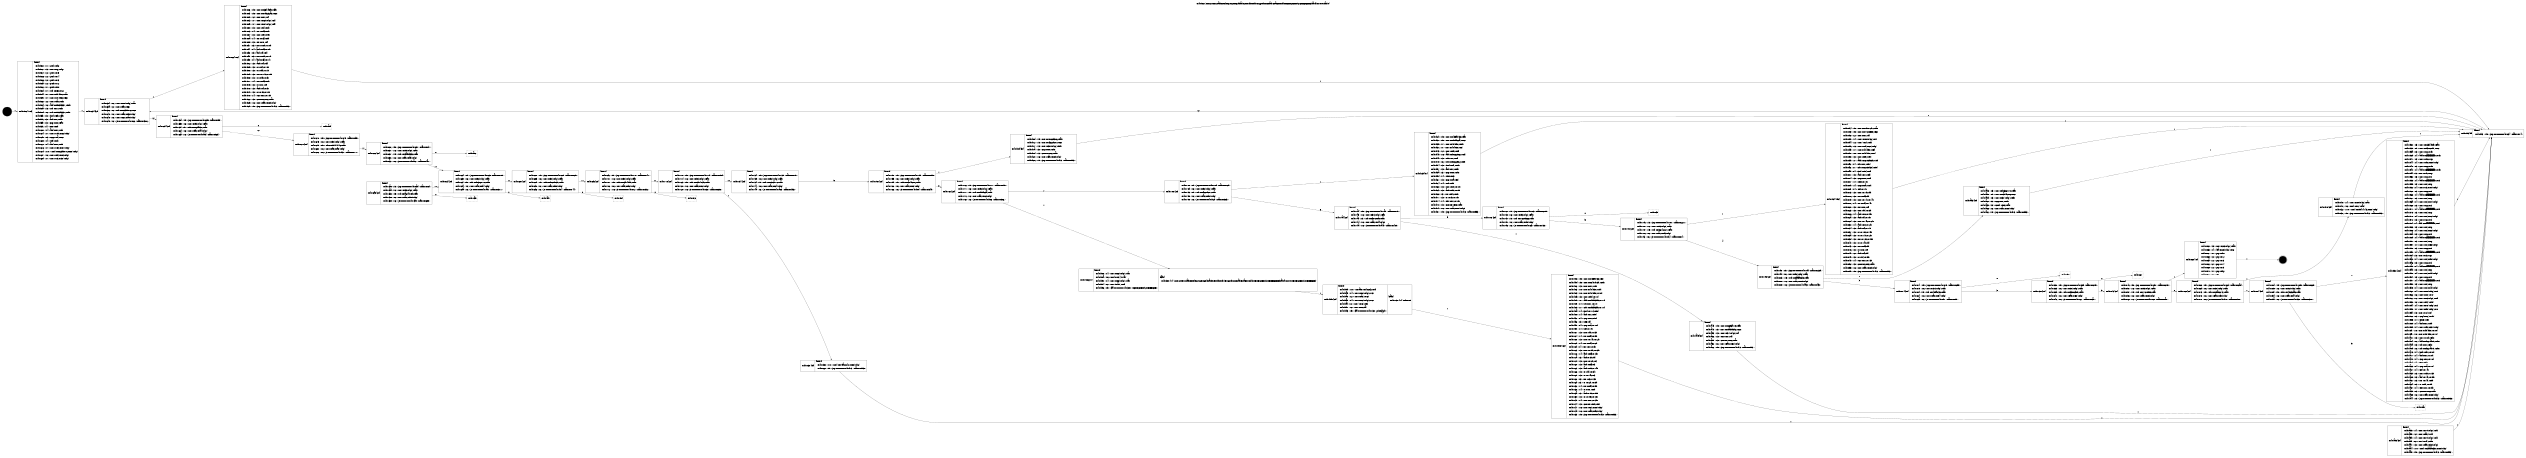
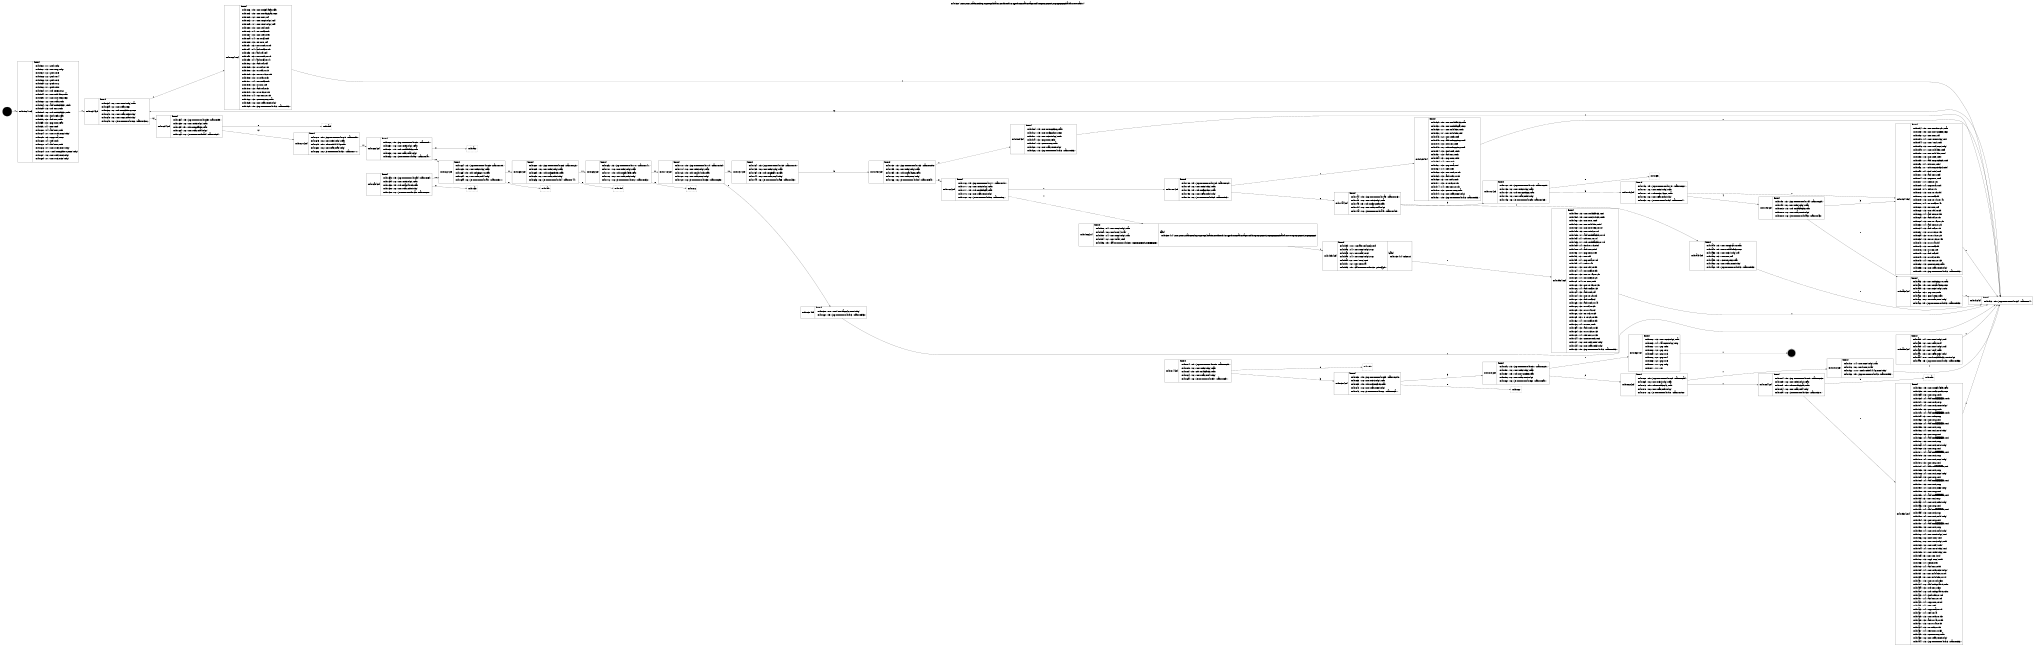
edge "0x4017f8 [28]" -> "0x401814 [28]": now "0x4017f8 [28]" -> "0x401dc4 [156]"
